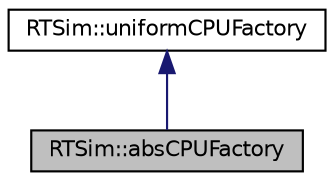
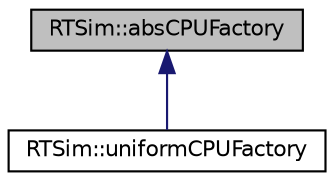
edge "RTSim::absCPUFactory" -> "RTSim::uniformCPUFactory": reversed
